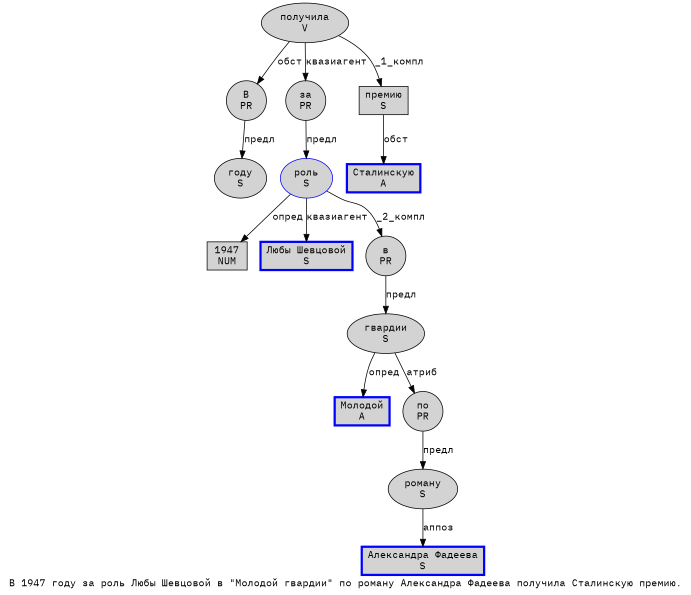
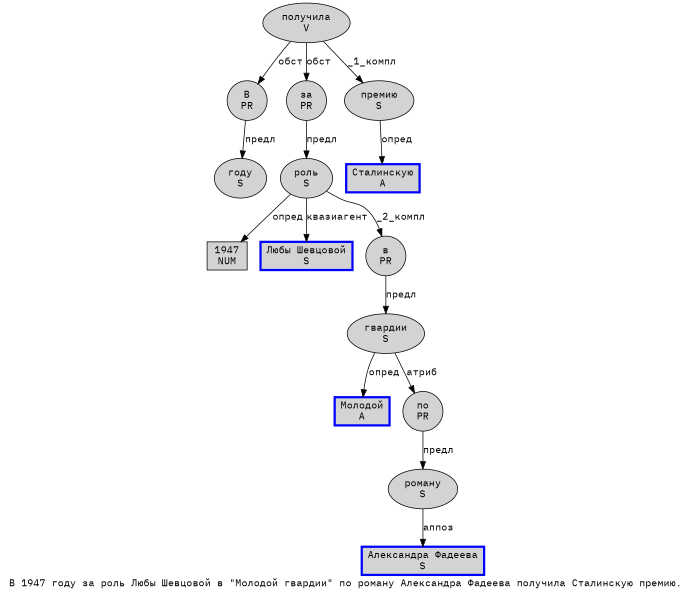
edge "получила V" -> "за PR": label "квазиагент" -> "обст"
node "премию S": shape box -> ellipse
edge "премию S" -> "Сталинскую A": label "обст" -> "опред"
node "роль S": color blue -> black
